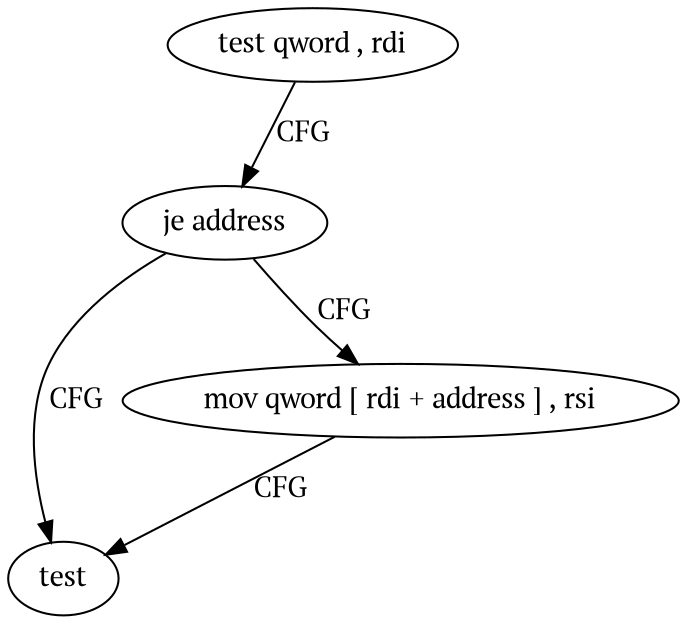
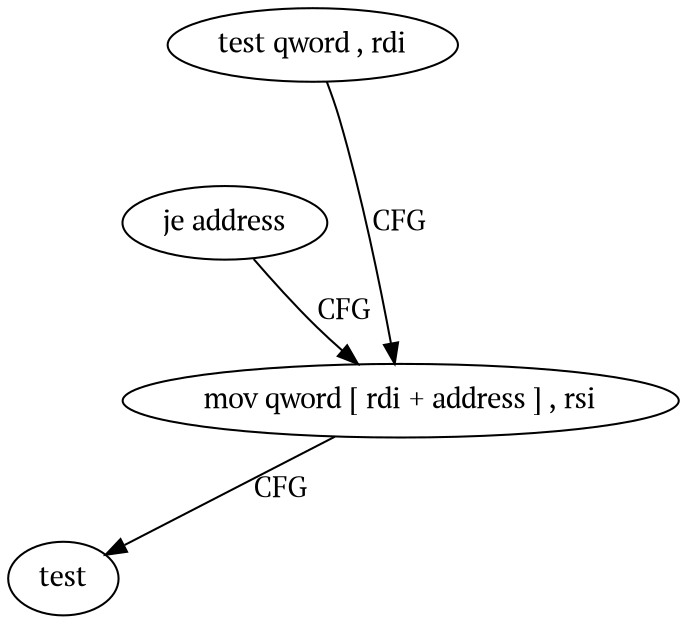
edge "test qword , rdi" -> "je address": now "test qword , rdi" -> "mov qword [ rdi + address ] , rsi"
edge "je address" -> "test": removed, label "CFG"
